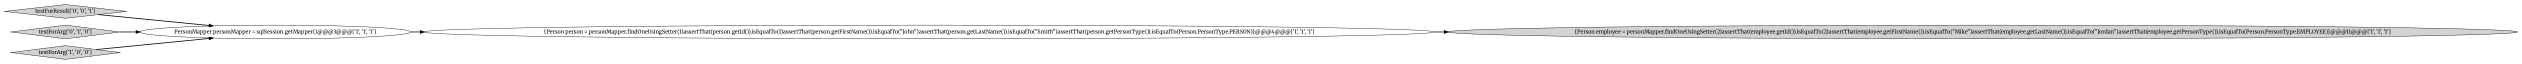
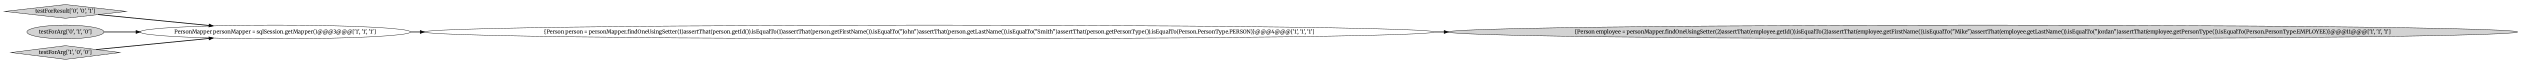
node "testForArg['0', '1', '0']": shape diamond -> ellipse
